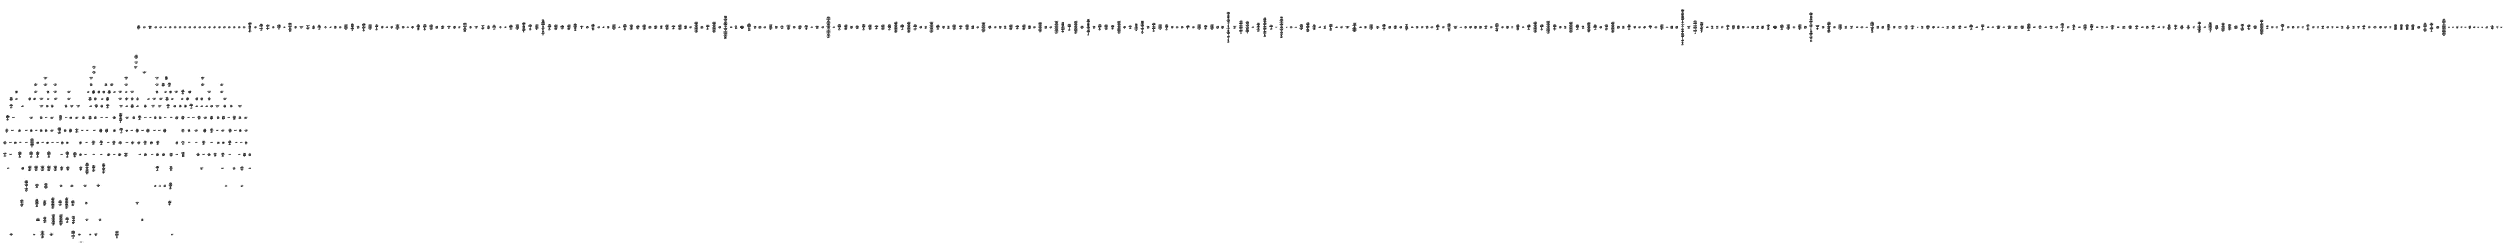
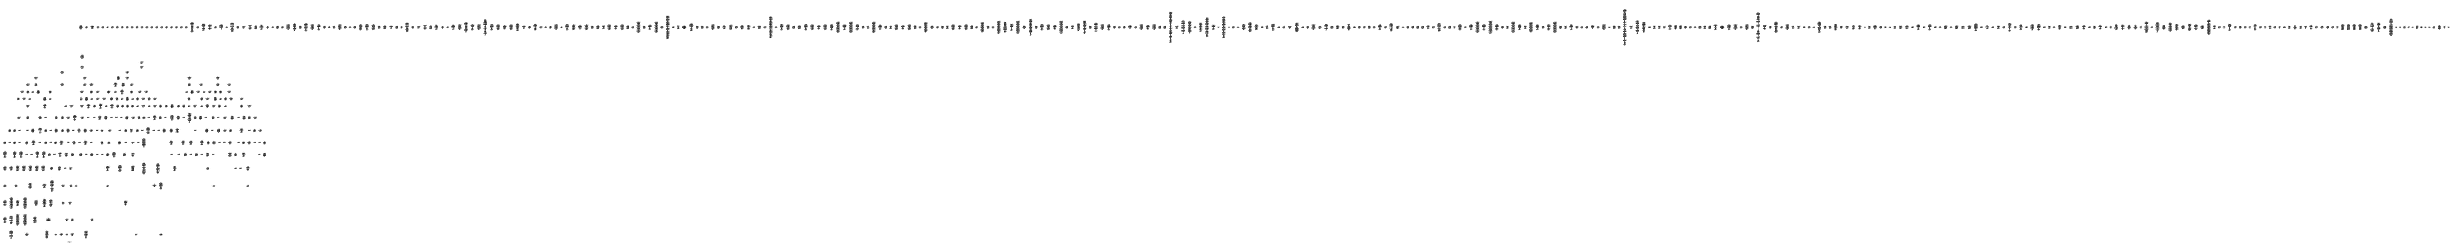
node "# 0x23c3 JUMPDEST PUSHX Data JUMP": added
node "# 0x2d73 PUSHX BitData AND": added
